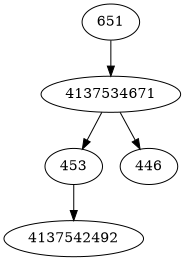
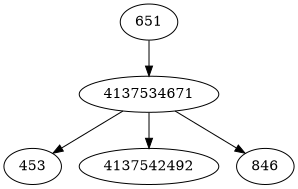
node "446": label "446" -> "846"
edge "453" -> "4137542492": now "4137534671" -> "4137542492"
